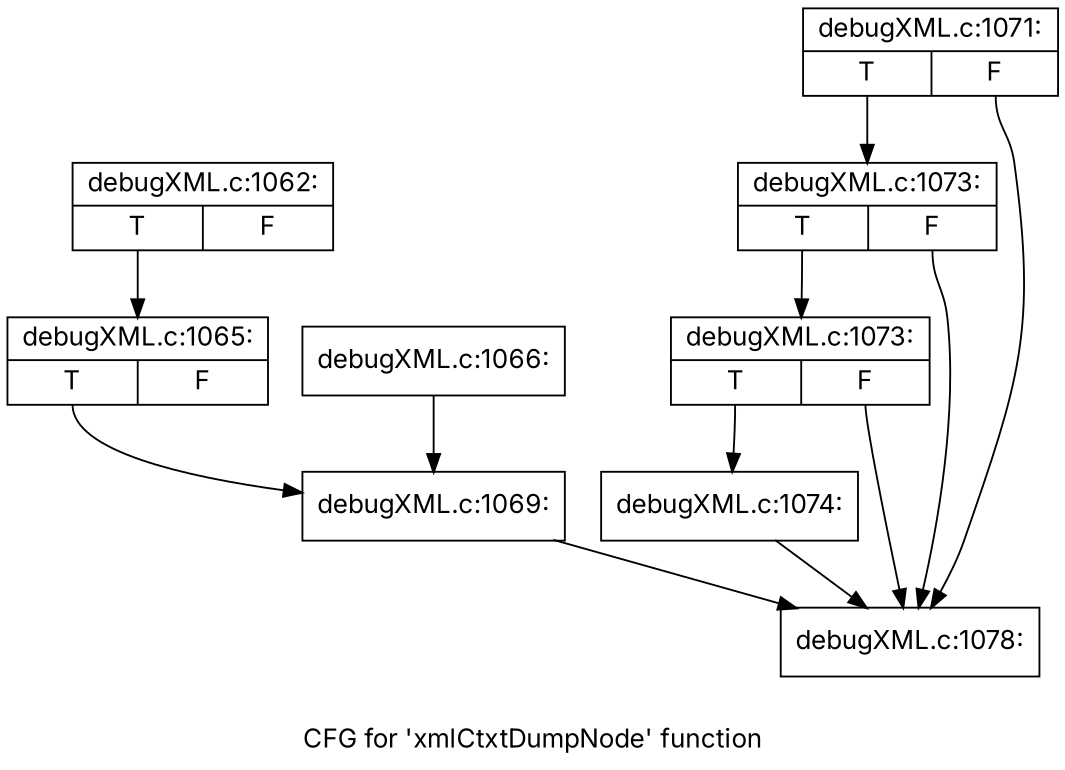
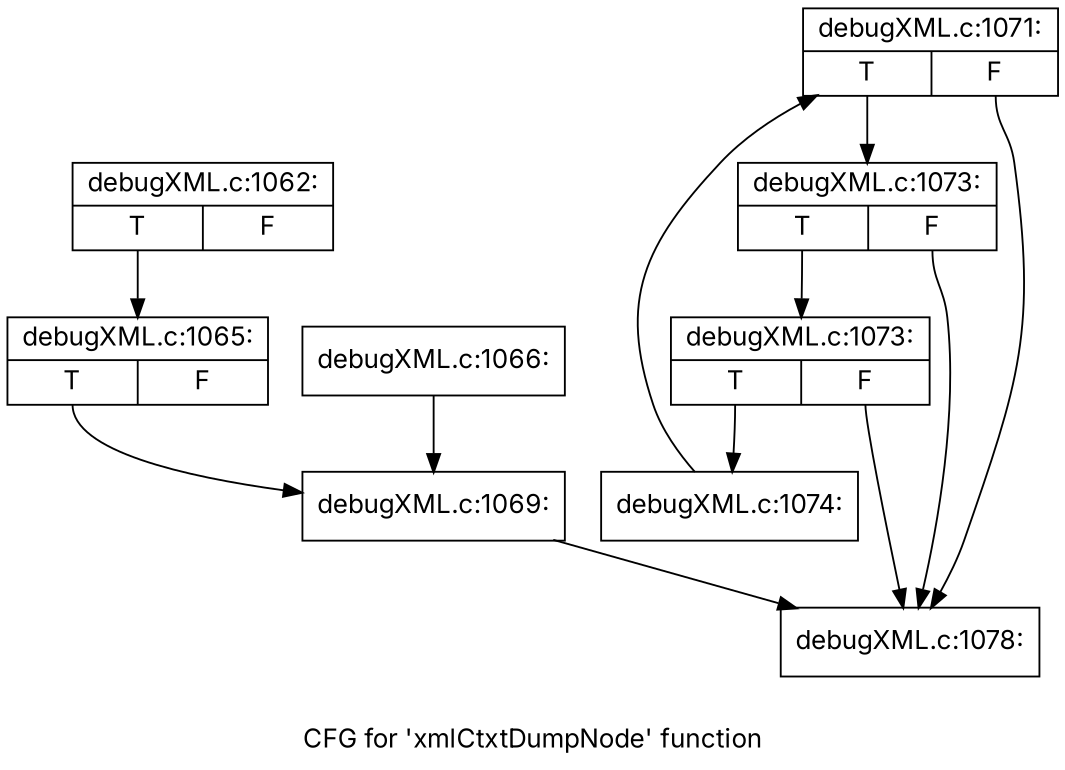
edge "debugXML.c:1074:" -> "debugXML.c:1078:": now "debugXML.c:1074:" -> "debugXML.c:1071:"
